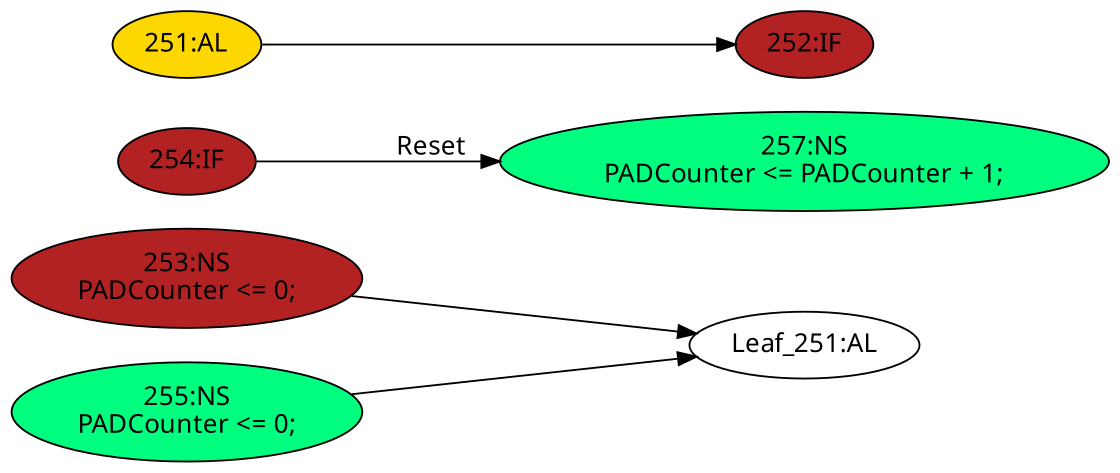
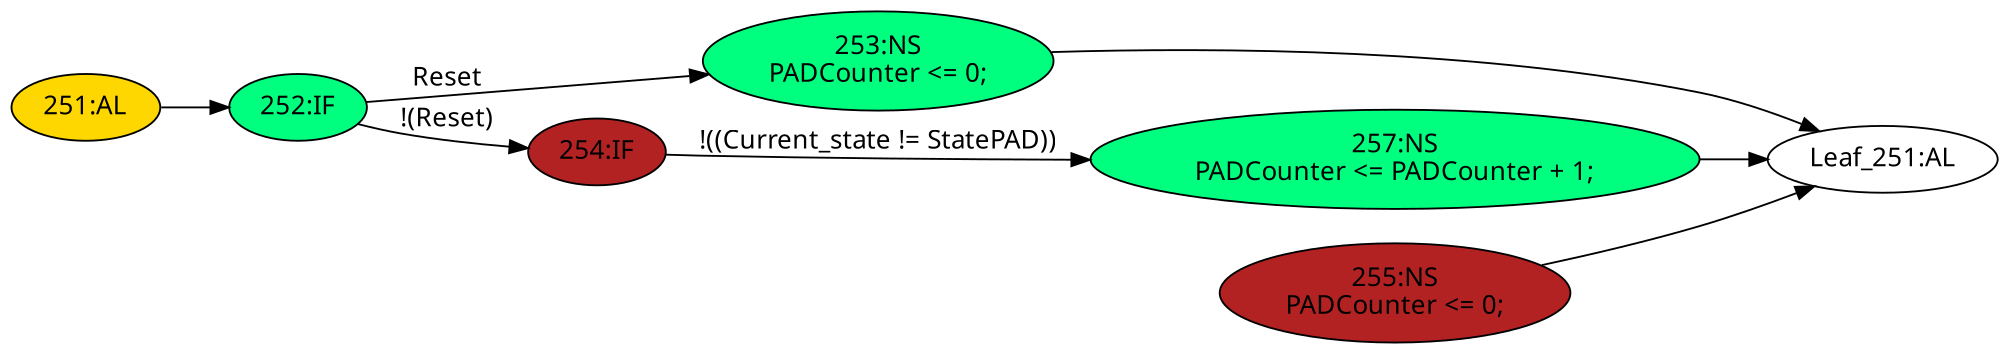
node "252:IF": fillcolor firebrick -> springgreen
edge "252:IF" -> "253:NS PADCounter <= 0;": added, label "Reset"
edge "252:IF" -> "254:IF": added, label "!(Reset)"
edge "254:IF" -> "257:NS PADCounter <= PADCounter + 1;": label "Reset" -> "!((Current_state != StatePAD))"
edge "257:NS PADCounter <= PADCounter + 1;" -> "Leaf_251:AL": added
node "253:NS PADCounter <= 0;": fillcolor firebrick -> springgreen
node "255:NS PADCounter <= 0;": fillcolor springgreen -> firebrick
